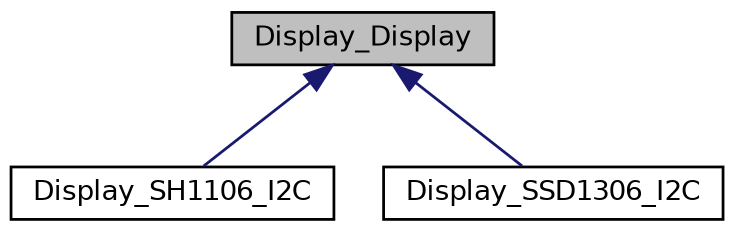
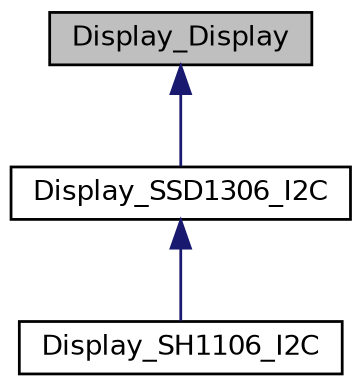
edge "Display_SH1106_I2C" -> "Display_Display": now "Display_SH1106_I2C" -> "Display_SSD1306_I2C"
